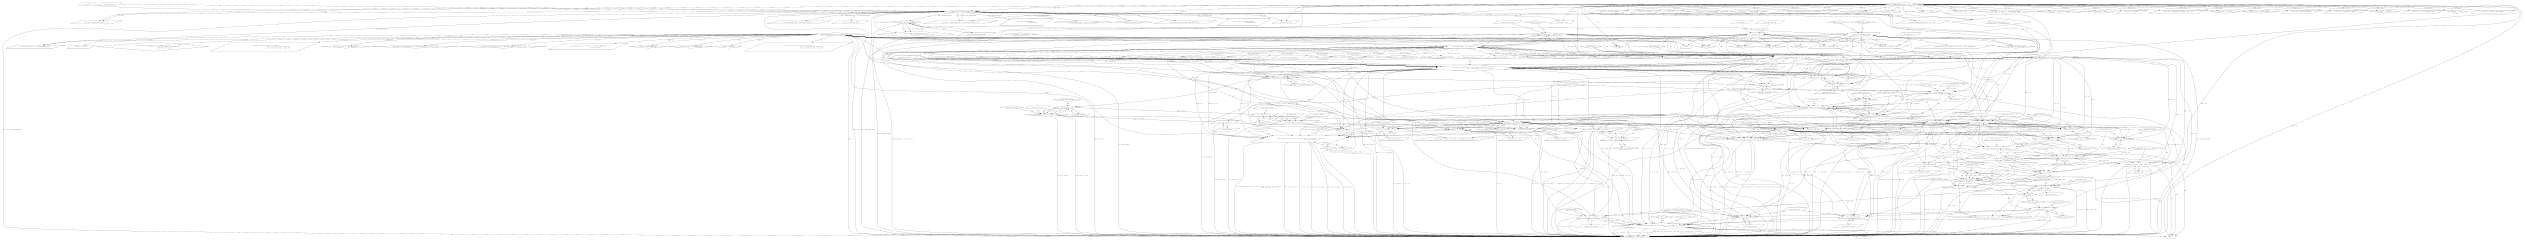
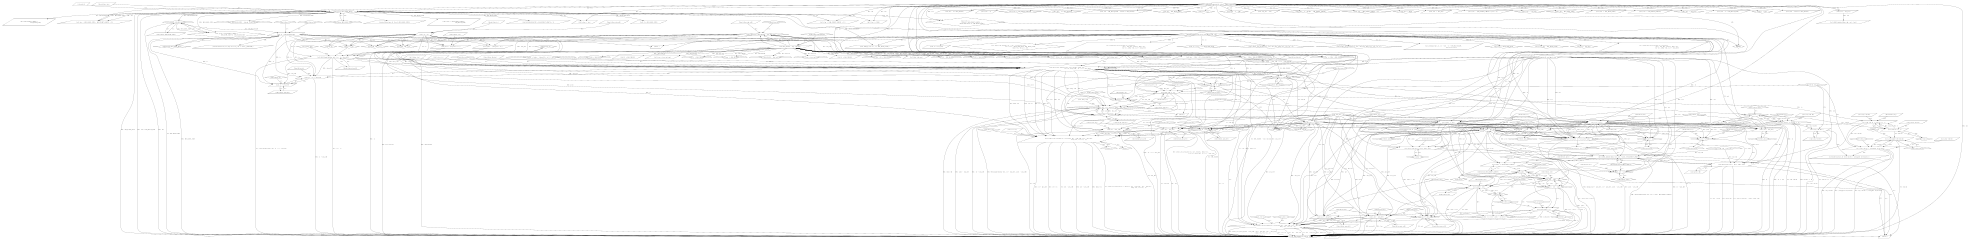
node "(Literal,29)": label "(Literal,29)" -> "(Call,29)"
edge "(Call,memcpy(out + aes_off, in + aes_off, plen - aes_off))" -> "(Call,plen - aes_off)": added, label "CFG:"
edge "(Call,sha_off += iv)" -> "(MethodReturn,static int)": now "(Call,sha_off += iv)" -> "(Call,key->md.Nl += blocks <<= 3)"
